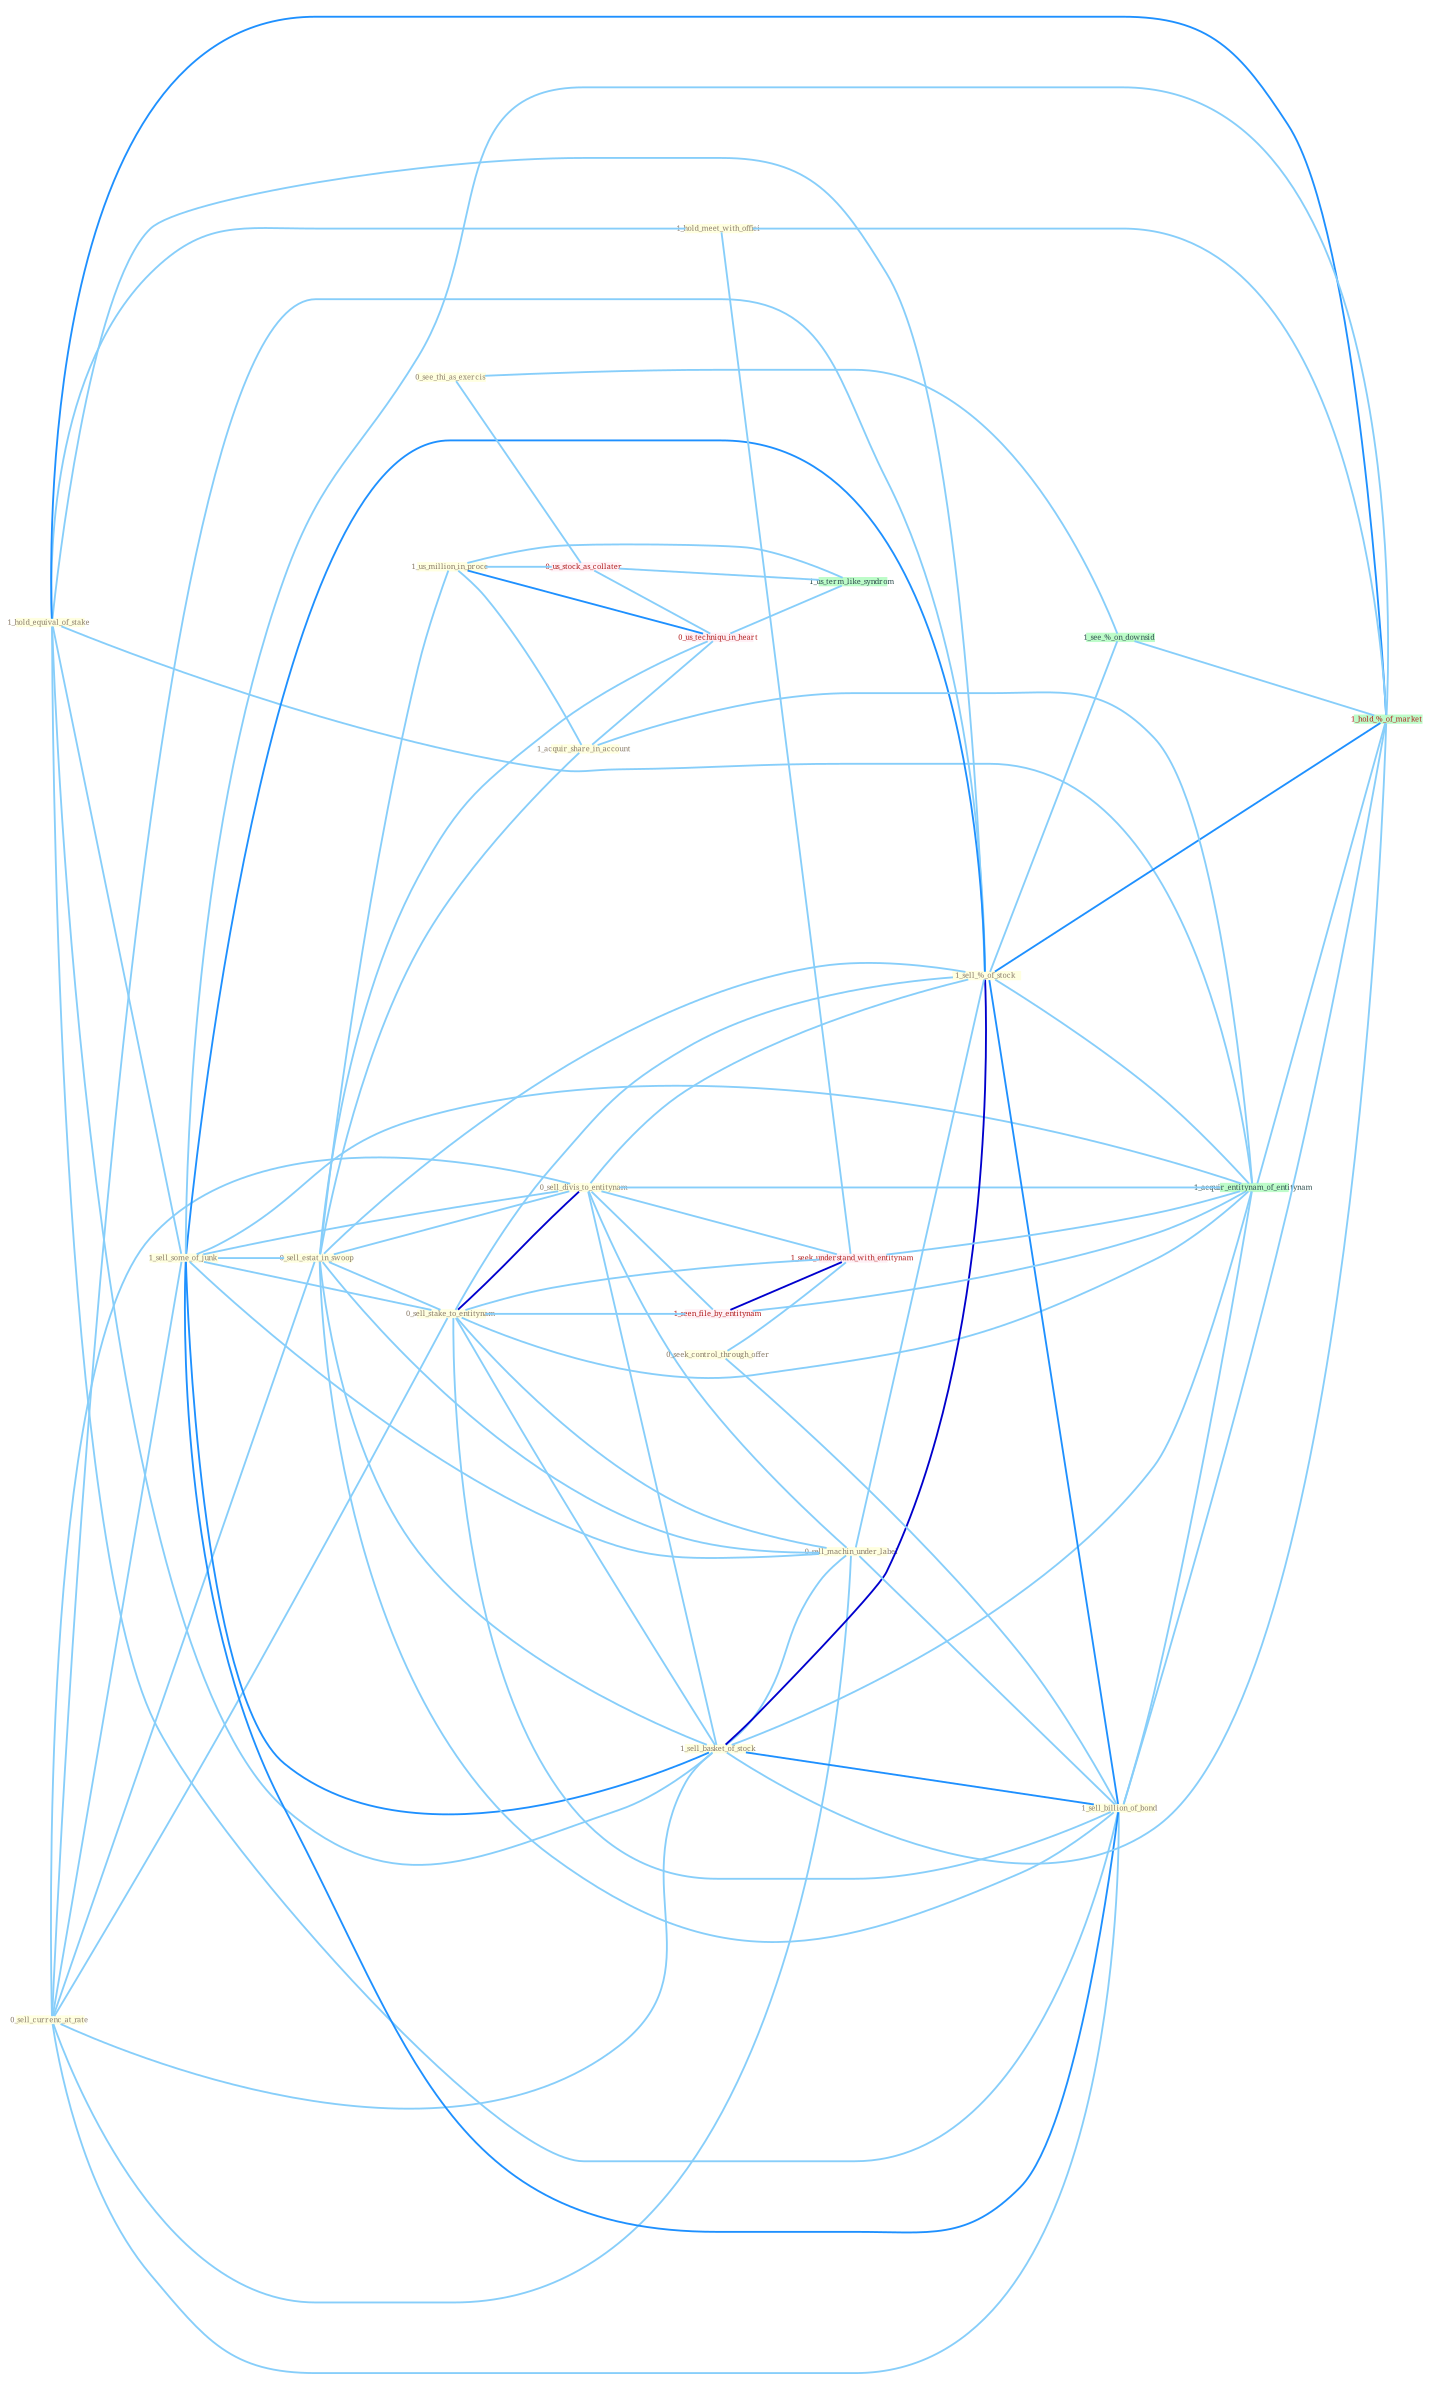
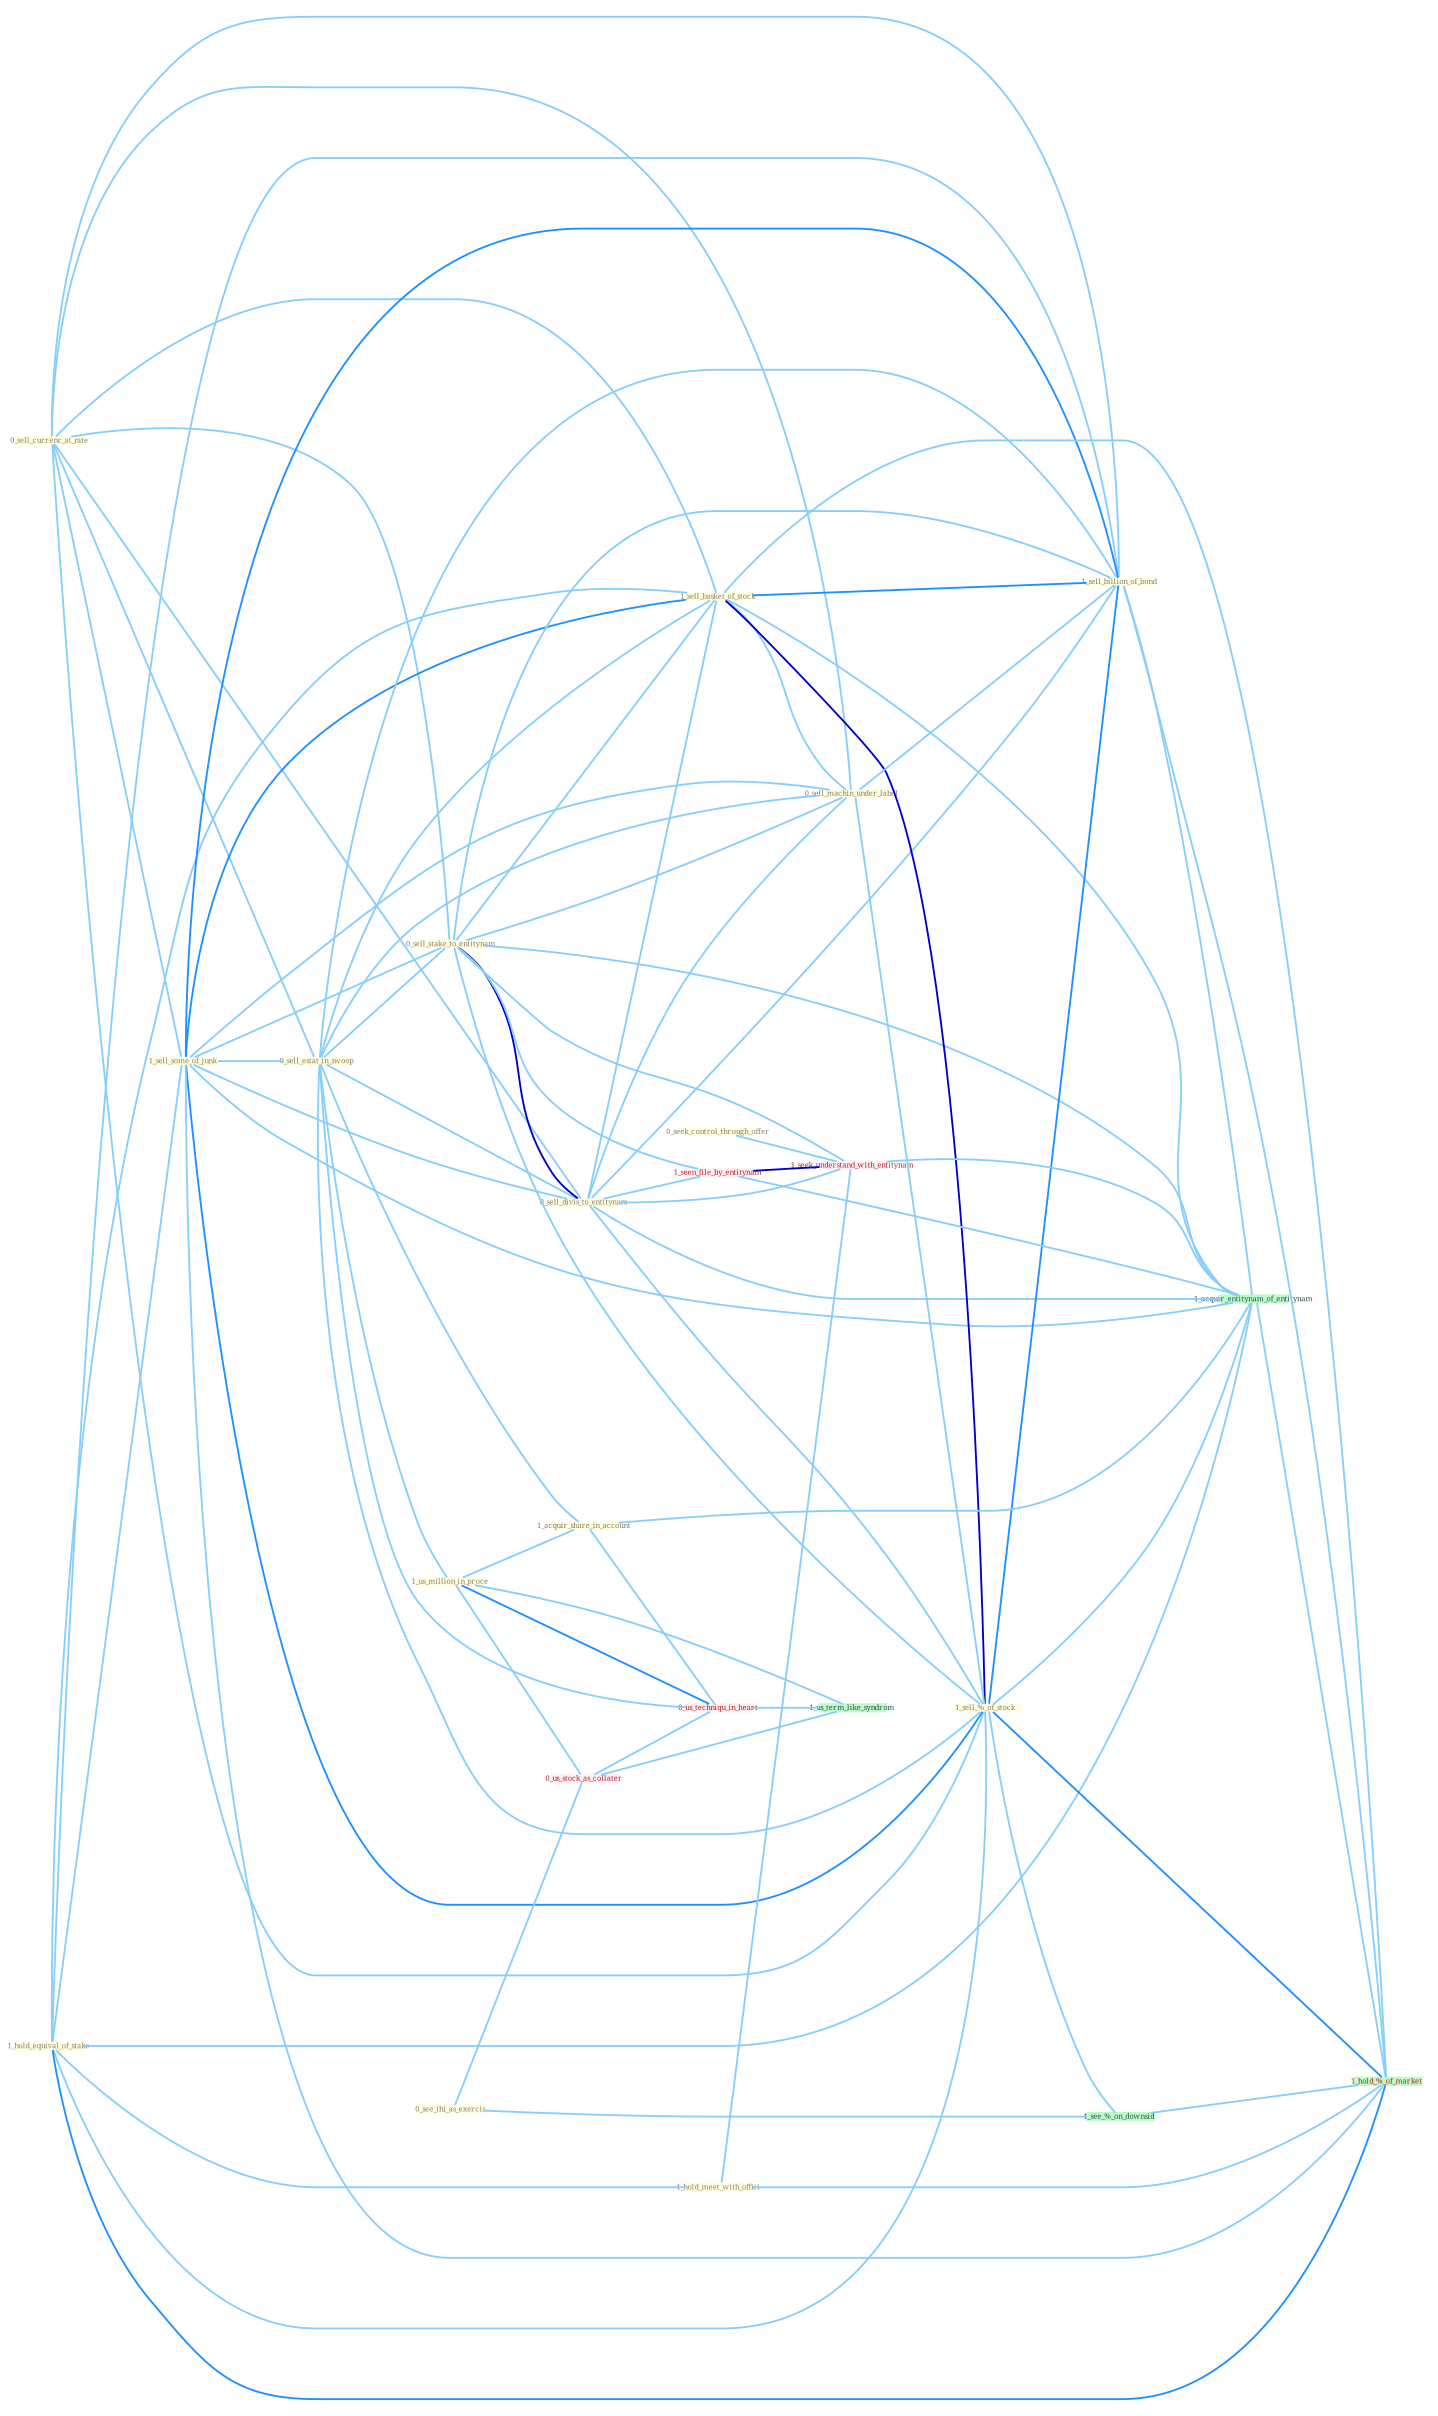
edge "0_seek_control_through_offer" -- "1_sell_billion_of_bond": now "0_sell_divis_to_entitynam" -- "1_sell_billion_of_bond"
